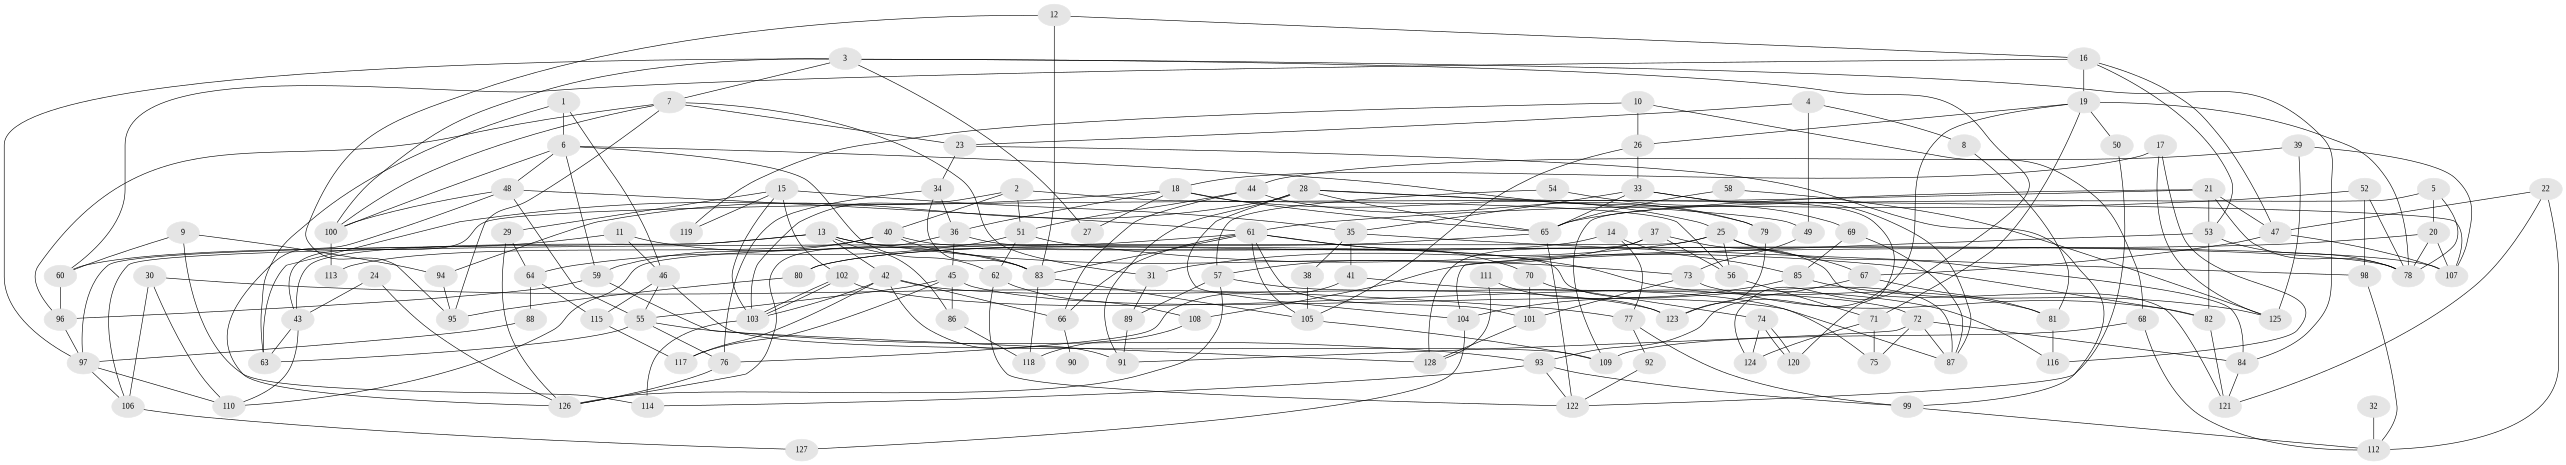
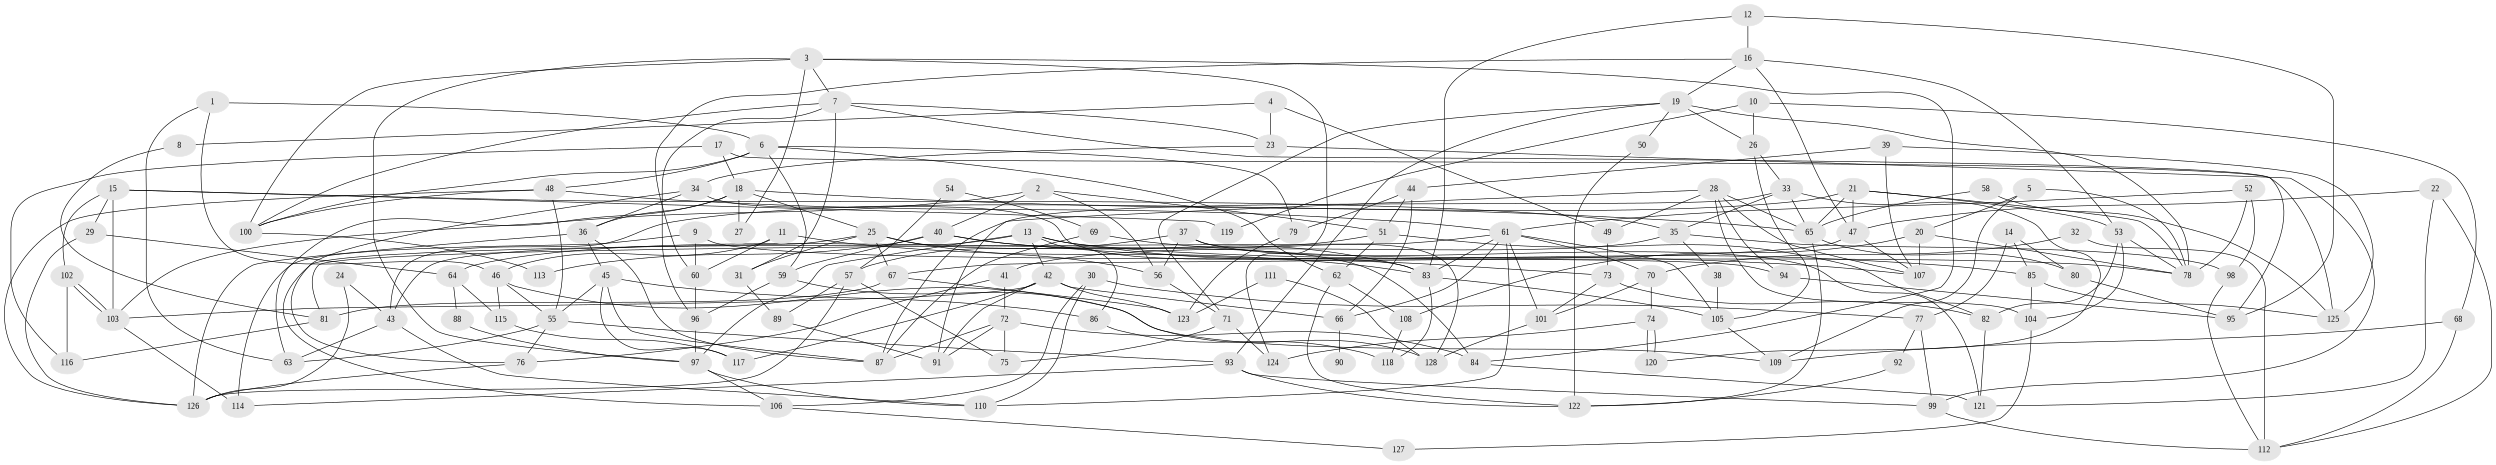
edge "32" -- "70": added
